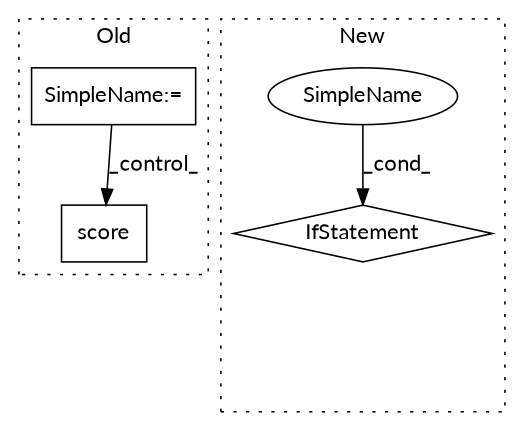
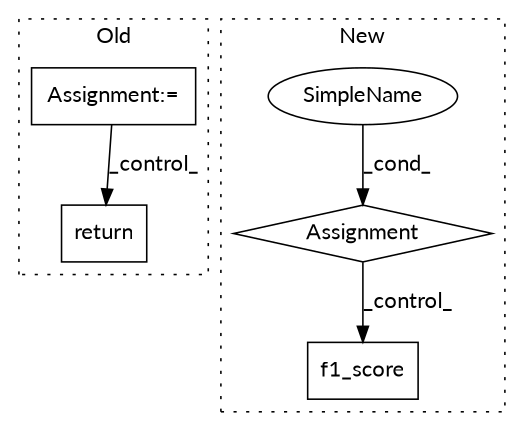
node "SimpleName:=": label "SimpleName:=" -> "Assignment:="
node "score": label "score" -> "return"
node "IfStatement": label "IfStatement" -> "Assignment"
node "f1_score": added
